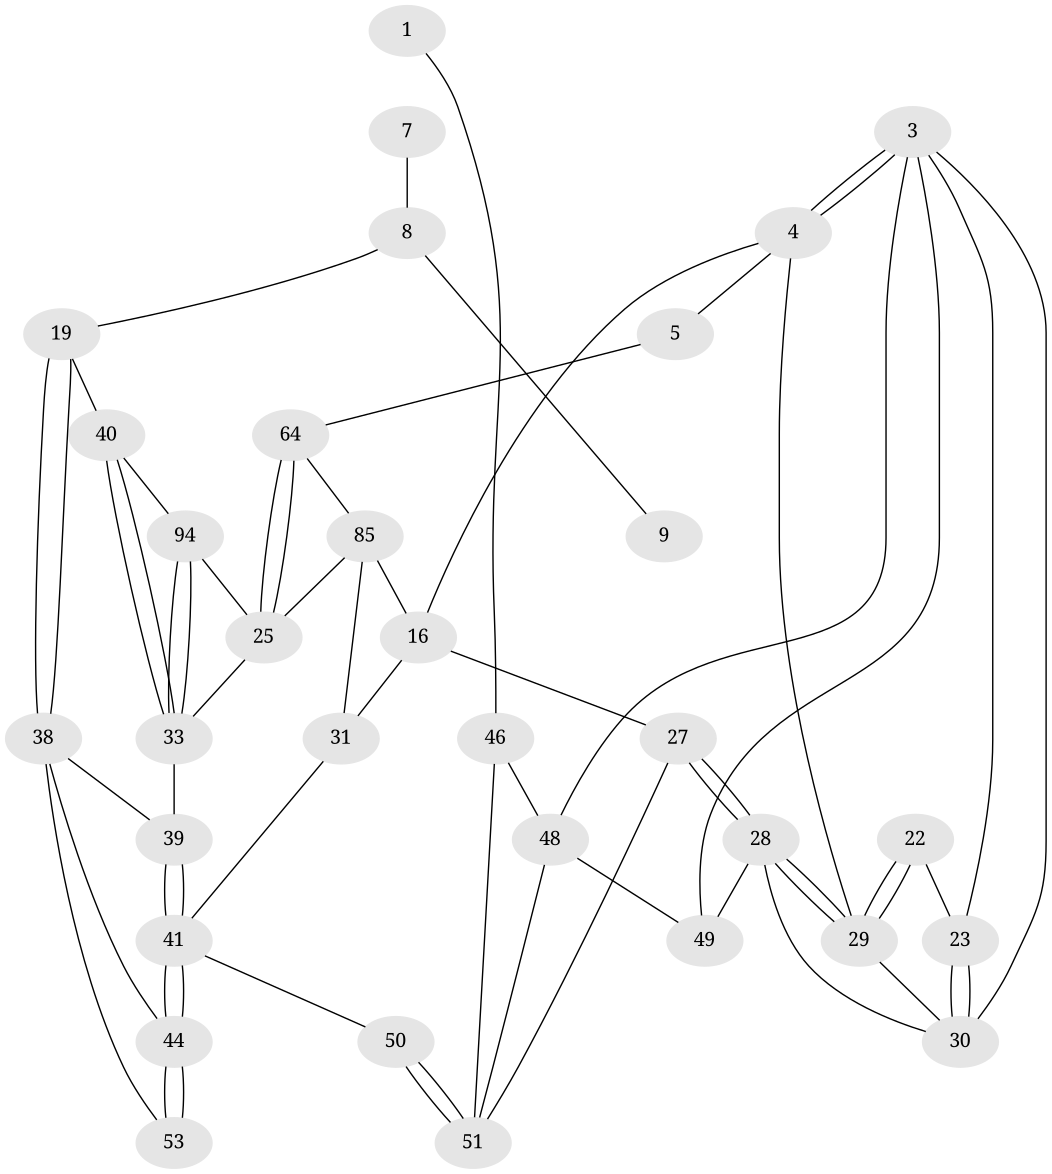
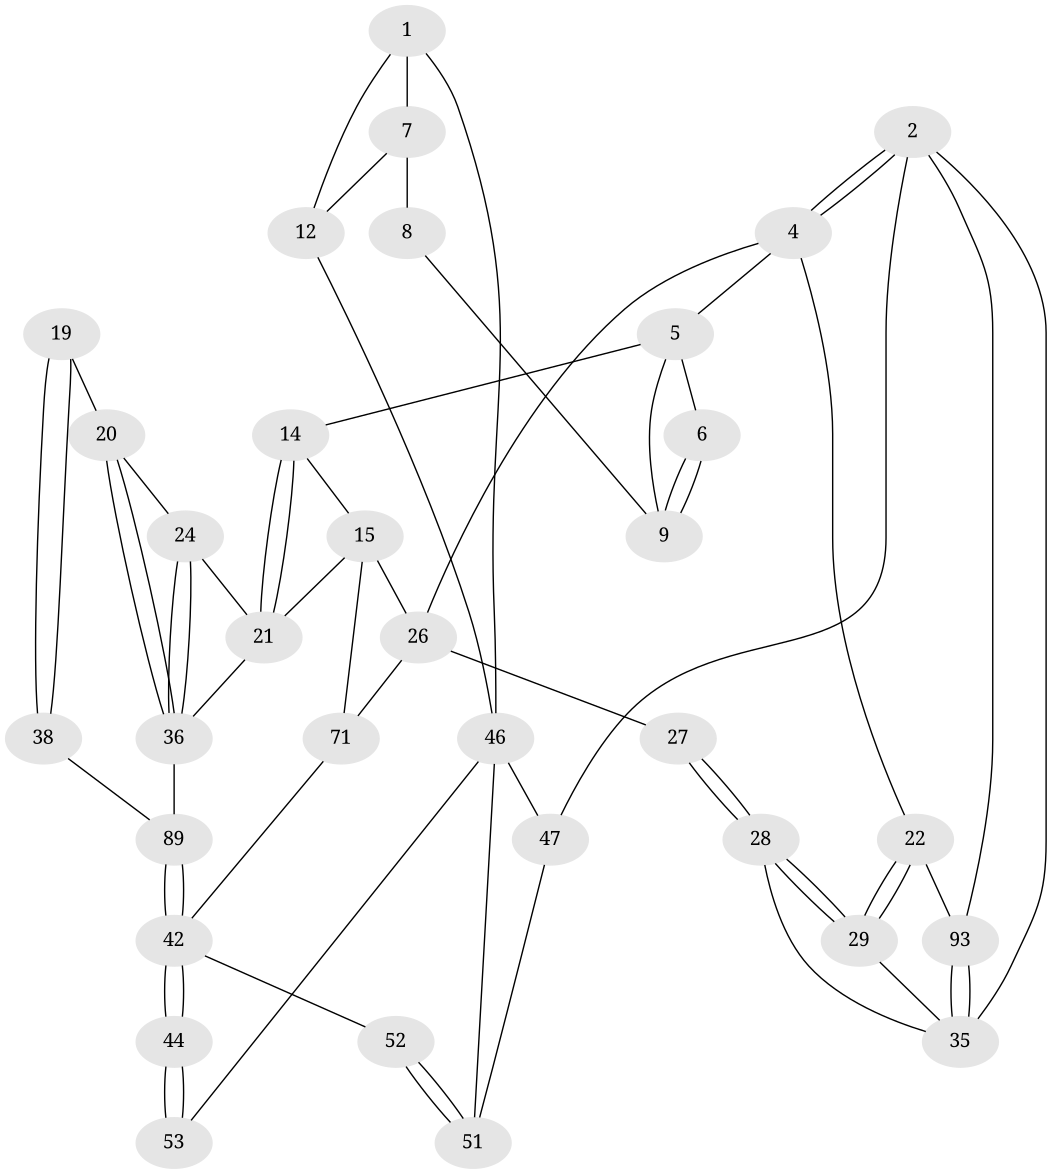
edge "1" -- "7": added
node "3": label "3" -> "2"
node "12": added
edge "8" -- "19": removed
node "40": label "40" -> "20"
node "64": label "64" -> "14"
edge "5" -- "9": added
node "6": added
node "94": label "94" -> "24"
node "85": label "85" -> "15"
edge "4" -- "29": now "4" -- "22"
node "25": label "25" -> "21"
node "16": label "16" -> "26"
node "33": label "33" -> "36"
node "31": label "31" -> "71"
node "39": label "39" -> "89"
node "48": label "48" -> "47"
edge "38" -- "44": removed
node "41": label "41" -> "42"
node "49": removed
node "23": label "23" -> "93"
edge "27" -- "51": removed
edge "38" -- "53": now "46" -- "53"
node "50": label "50" -> "52"
node "30": label "30" -> "35"
